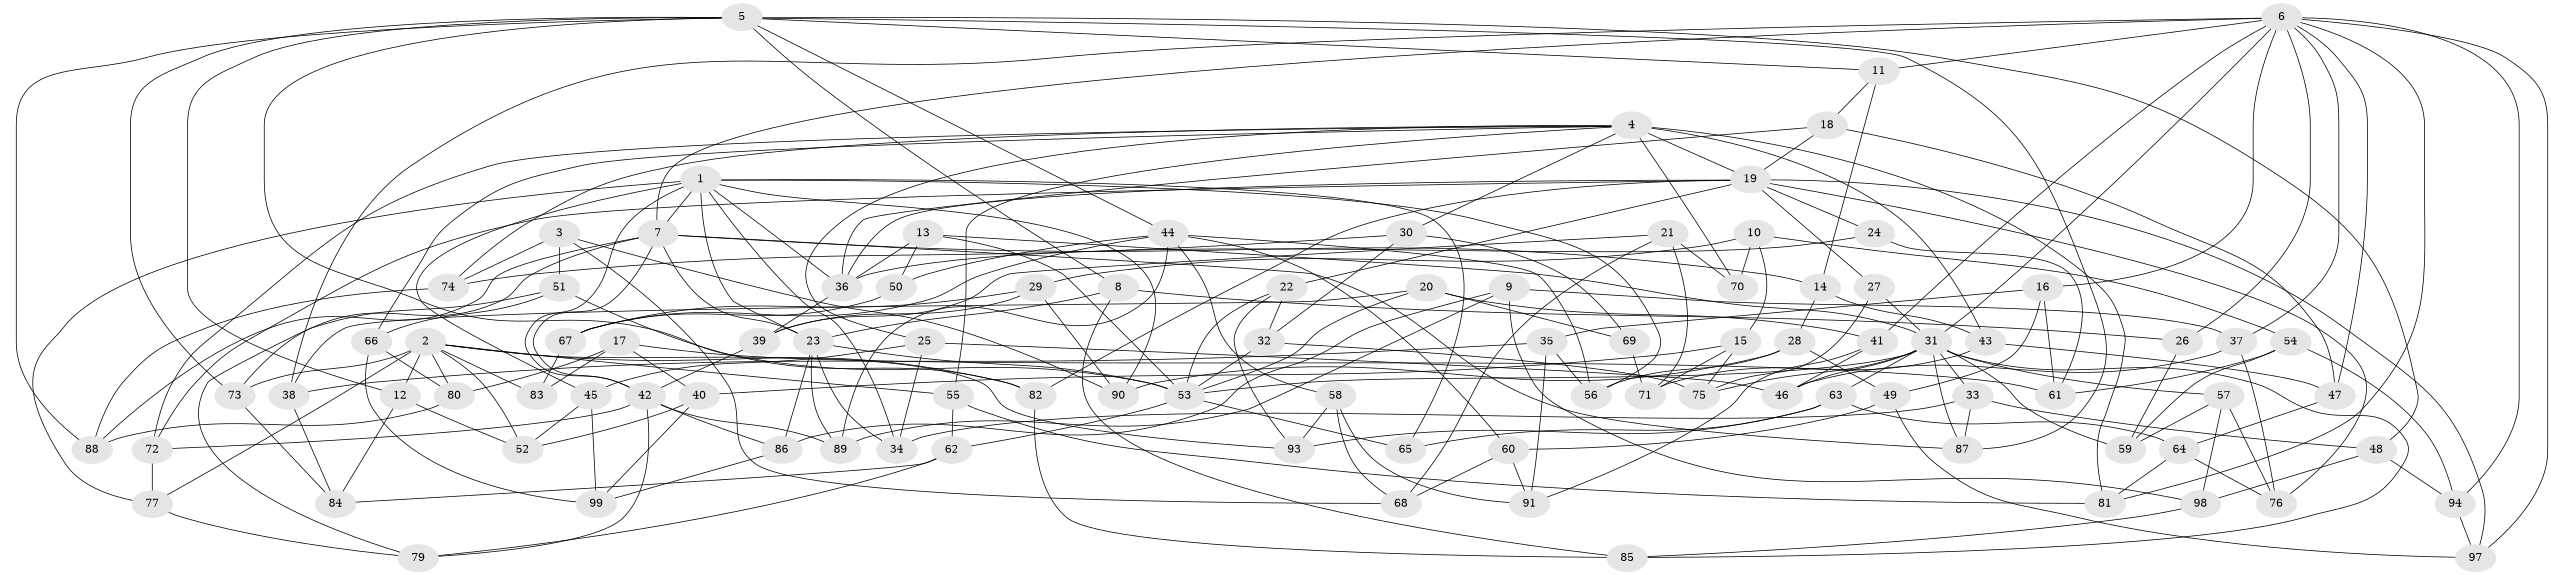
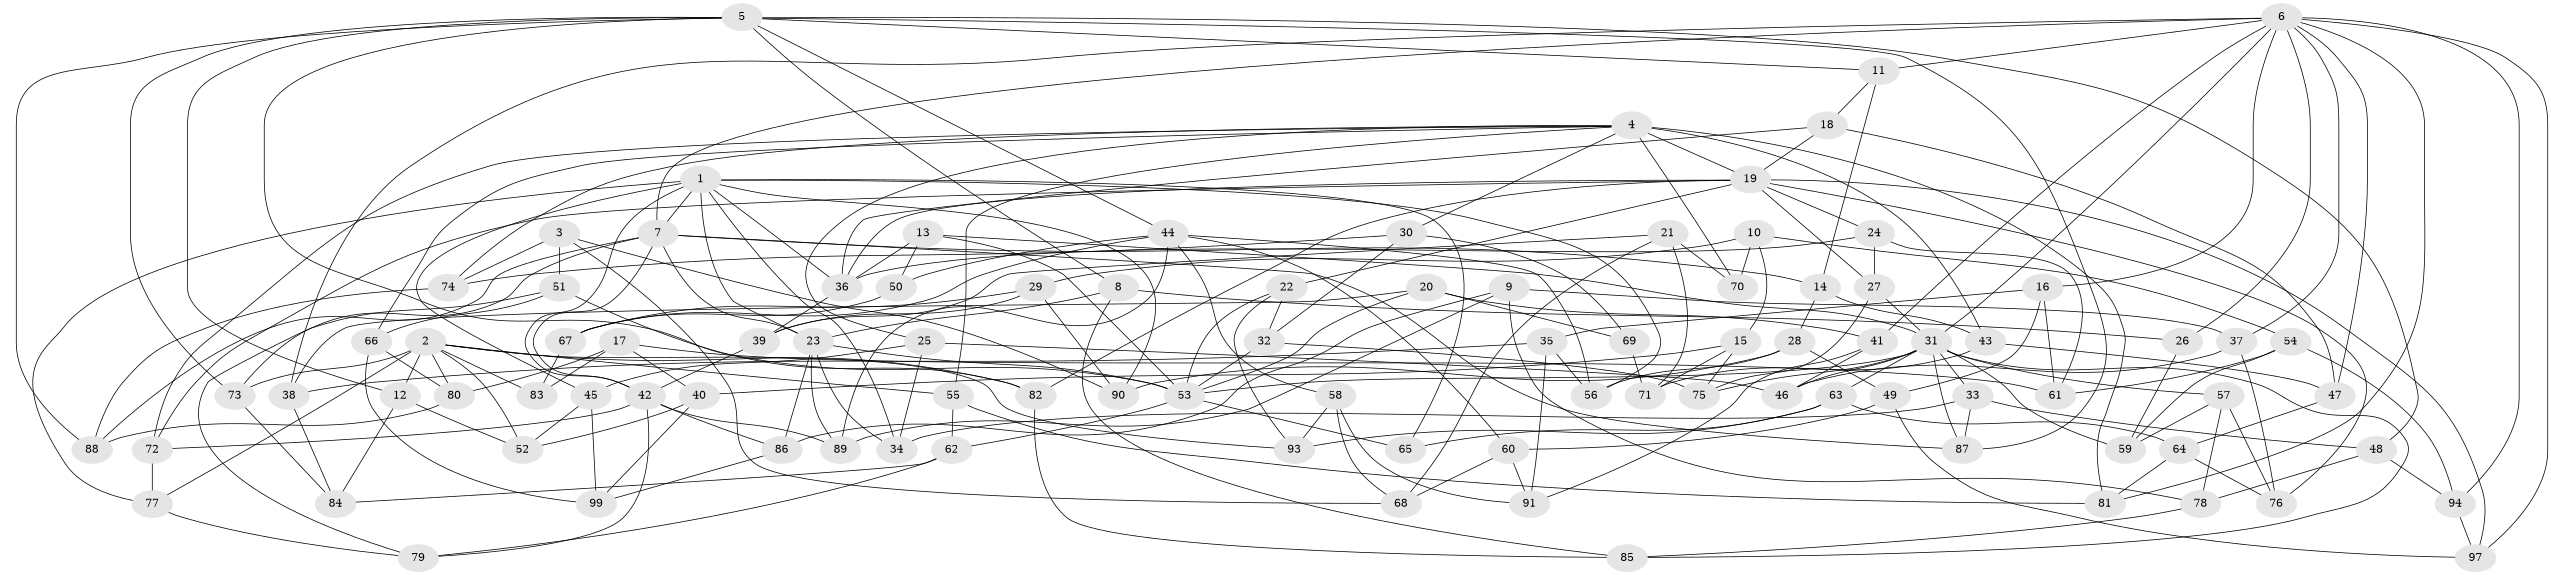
edge "24" -- "27": added
node "98": label "98" -> "78"
